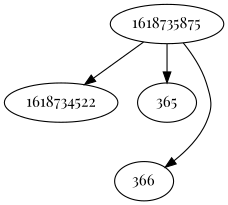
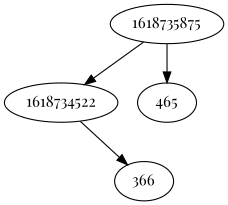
node "365": label "365" -> "465"
edge "1618735875" -> "366": now "1618734522" -> "366"
